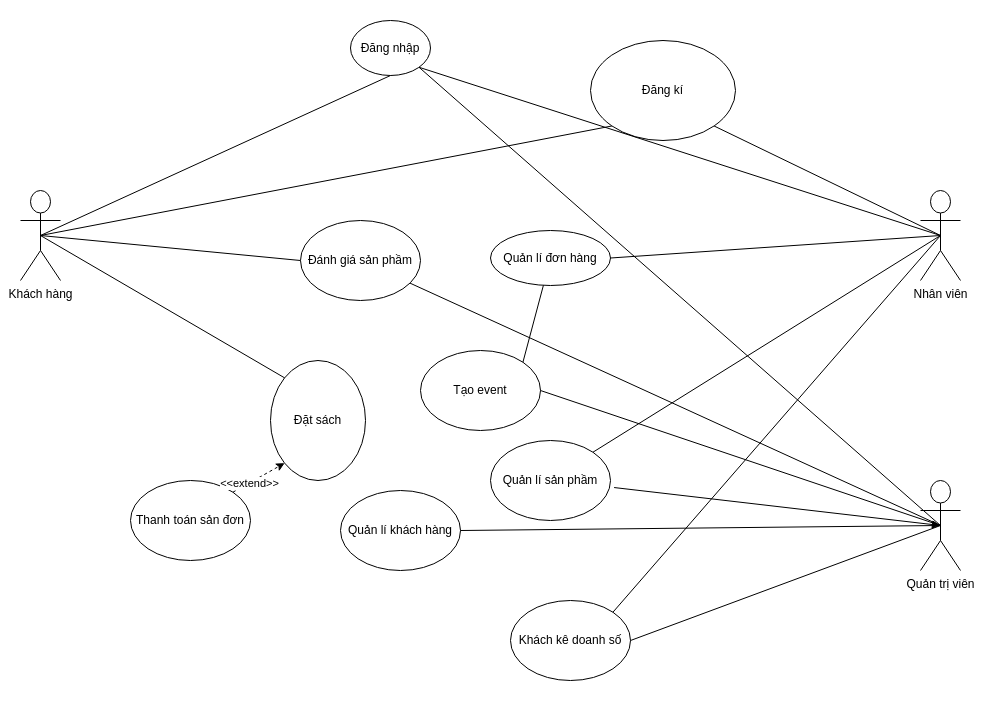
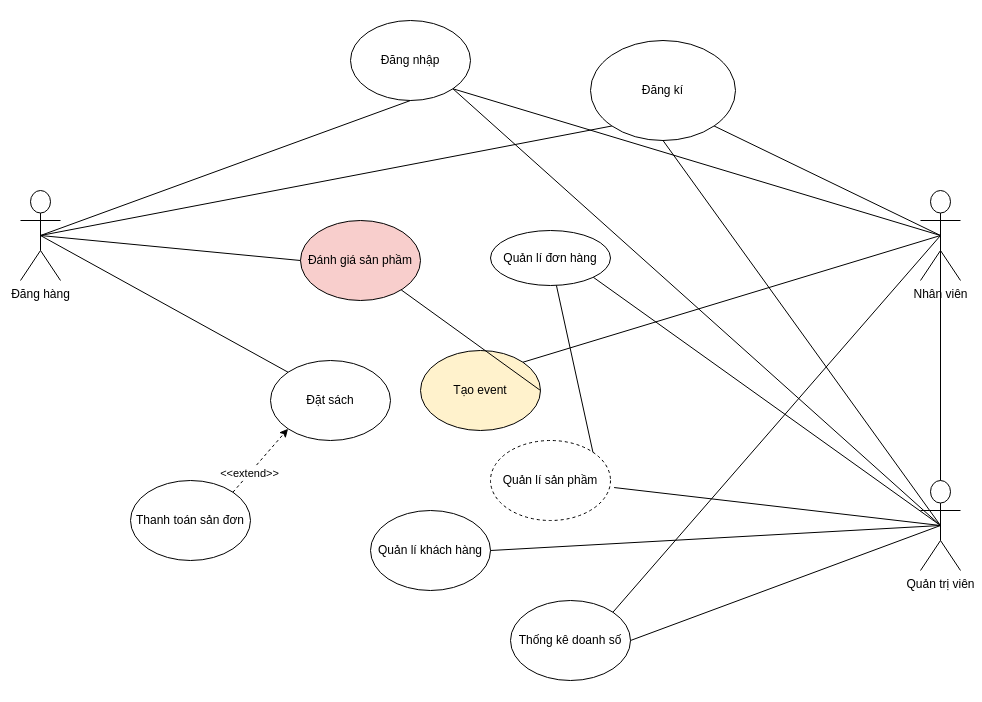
node "Đăng nhập": size 80x55 -> 120x80
edge "Nhân viên" -- "Quản lí đơn hàng": now "Nhân viên" -- "Quản trị viên"
node "Đánh giá sản phầm": fillcolor #ffffff -> #f8cecc
node "Khách hàng": label "Khách hàng" -> "Đăng hàng"
edge "Quản lí đơn hàng" -- "Tạo event": now "Nhân viên" -- "Tạo event"
edge "Đăng kí" -- "Quản trị viên": added
edge "Nhân viên" -- "Quản lí sản phầm": now "Quản lí đơn hàng" -- "Quản lí sản phầm"
node "Tạo event": fillcolor #ffffff -> #fff2cc
edge "Đánh giá sản phầm" -- "Quản trị viên": now "Quản lí đơn hàng" -- "Quản trị viên"
node "Đặt sách": size 95x120 -> 120x80
edge "Tạo event" -- "Quản trị viên": now "Tạo event" -- "Đánh giá sản phầm"
node "Quản lí sản phầm": style solid -> dashed
edge "Quản lí sản phầm" -> "Quản trị viên": arrowhead block -> none
node "Quản lí khách hàng": moved (401, 531) -> (431, 551)
node "Khách kê doanh số": label "Khách kê doanh số" -> "Thống kê doanh số"
